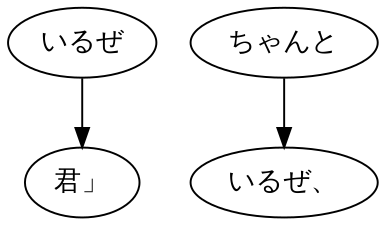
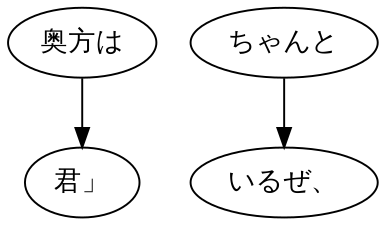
node "いるぜ": label "いるぜ" -> "奥方は"
